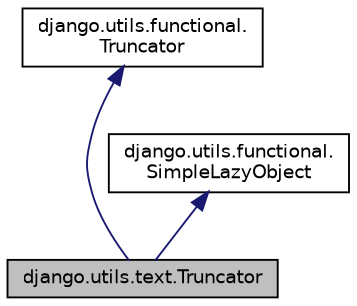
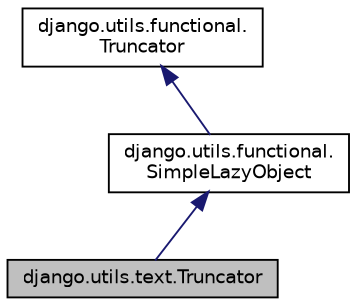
edge "django.utils.text.Truncator" -> "django.utils.functional. Truncator": now "django.utils.functional. SimpleLazyObject" -> "django.utils.functional. Truncator"
